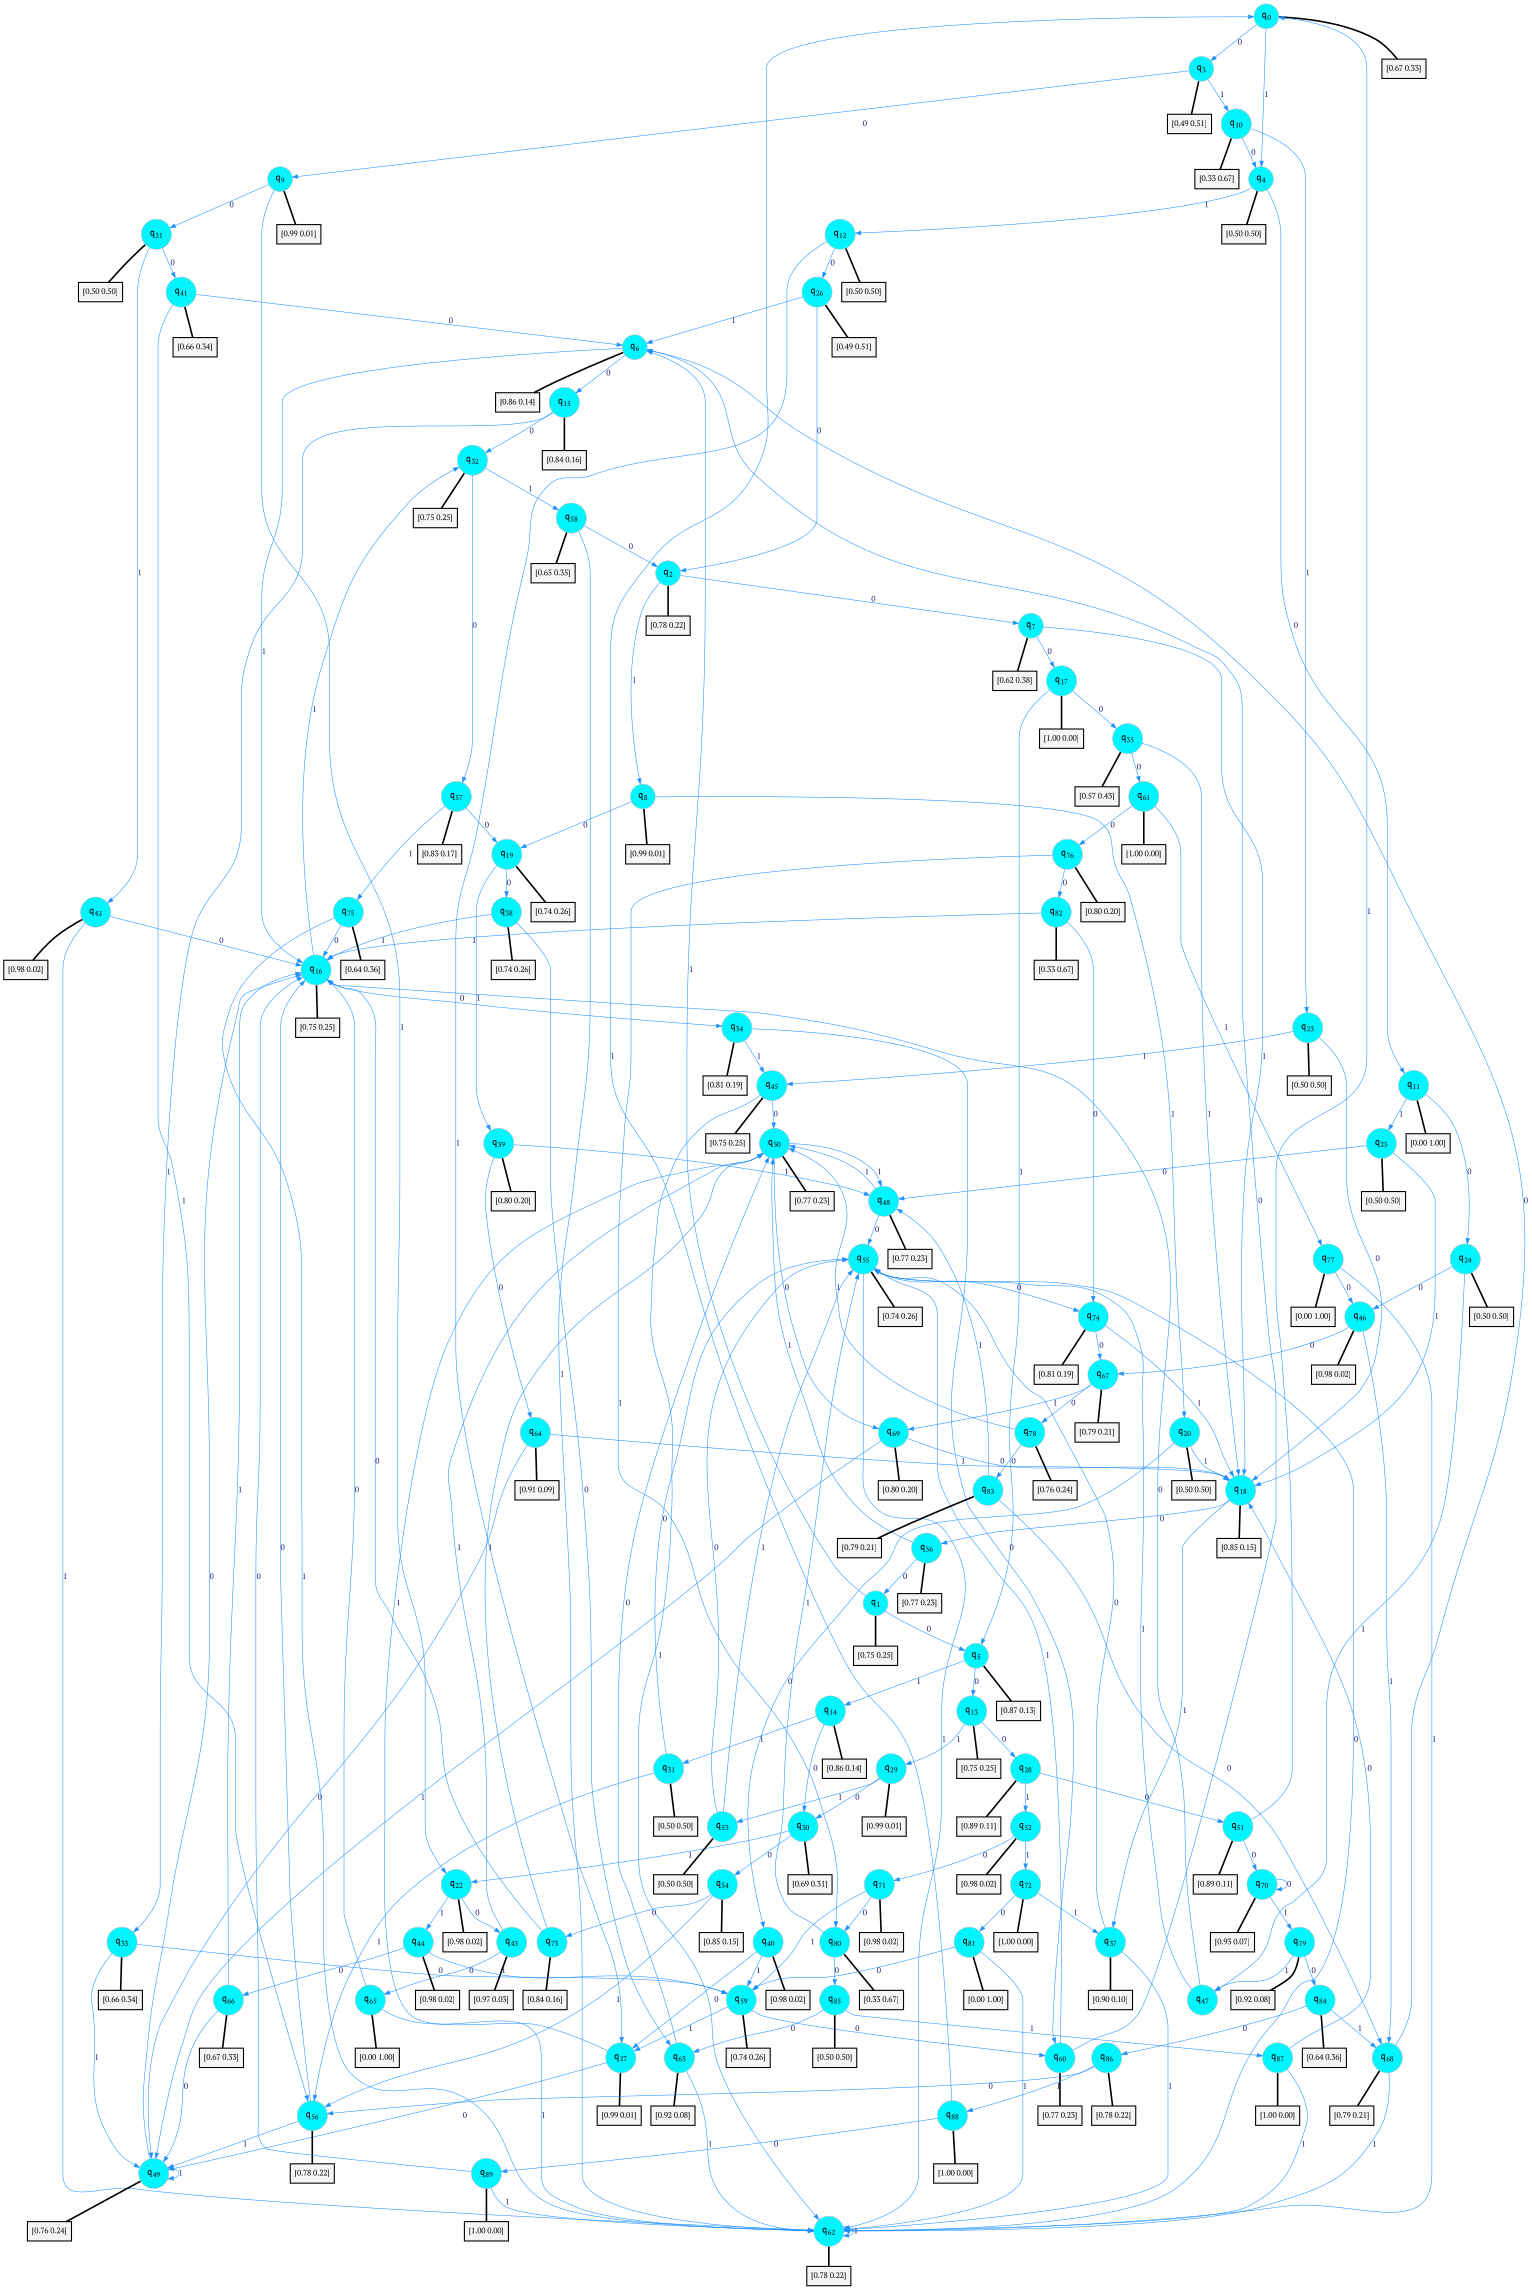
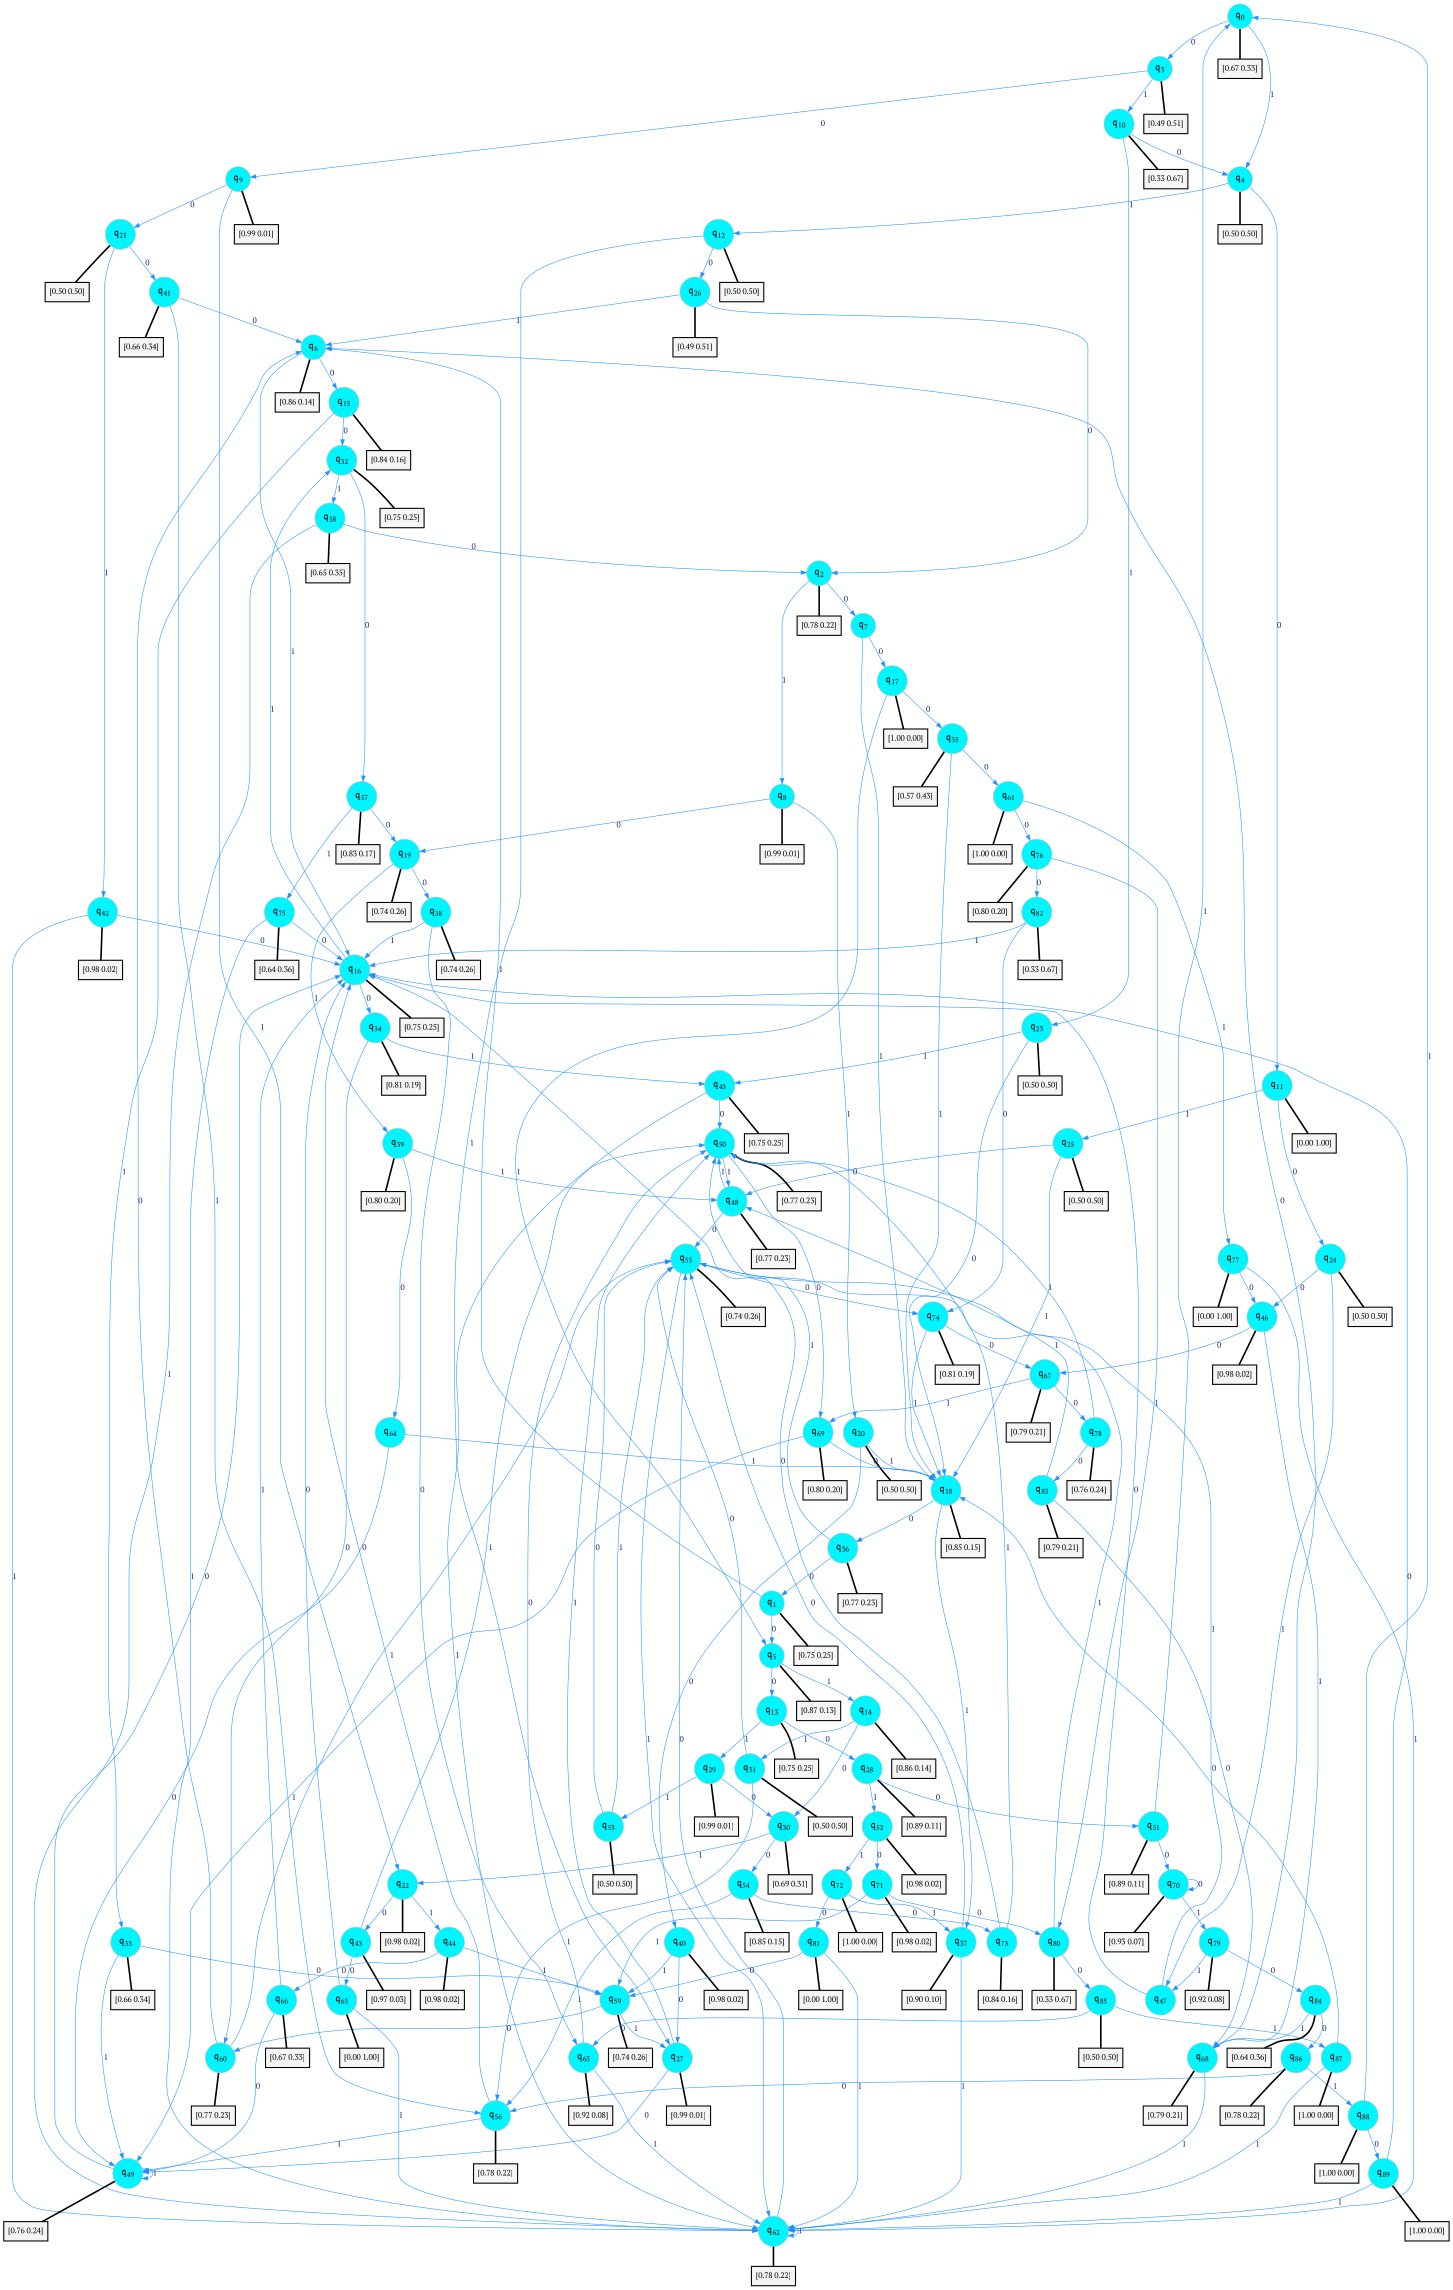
node "[0.62 0.38]": removed
node "[0.91 0.09]": removed
